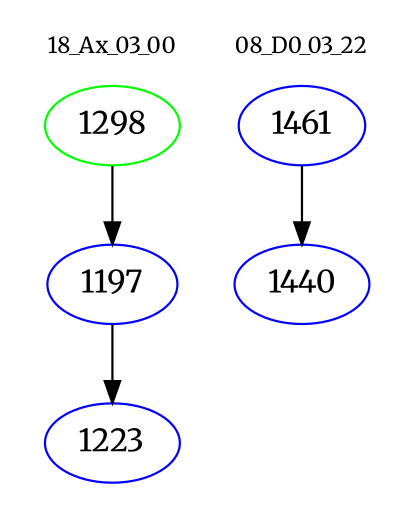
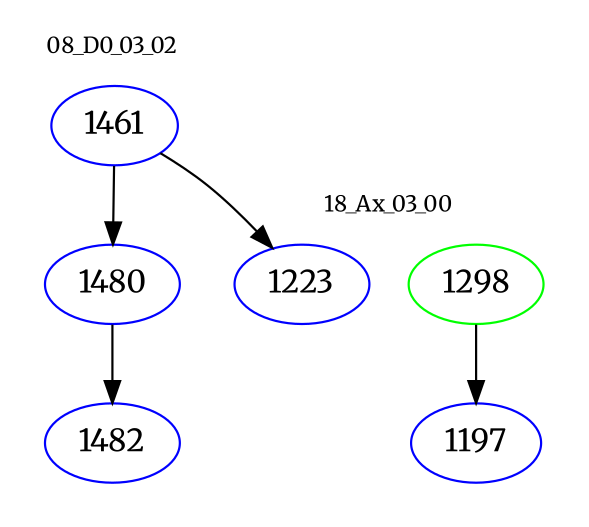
cluster "08_D0_03_22": label "08_D0_03_22" -> "08_D0_03_02"
node "1440": label "1440" -> "1480"
edge "1197" -> "1223": now "1461" -> "1223"
node "1482": added
